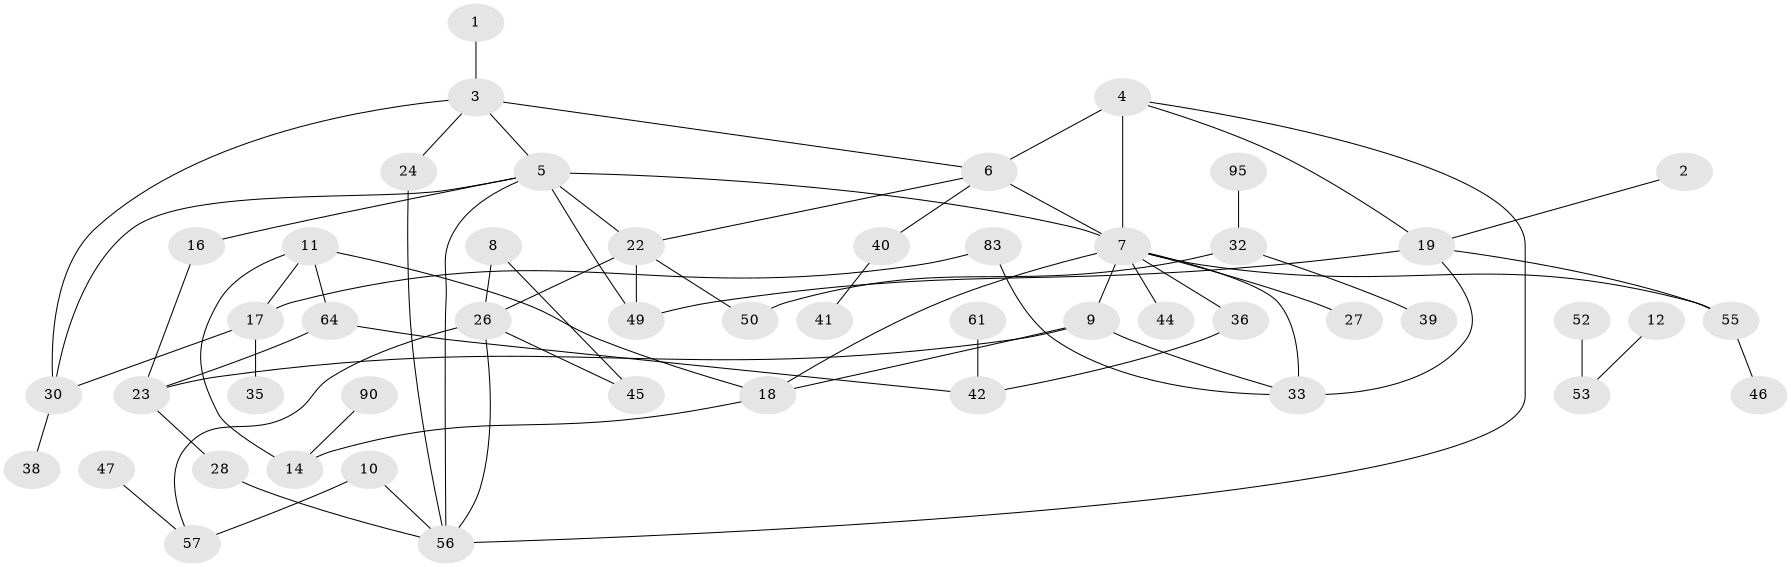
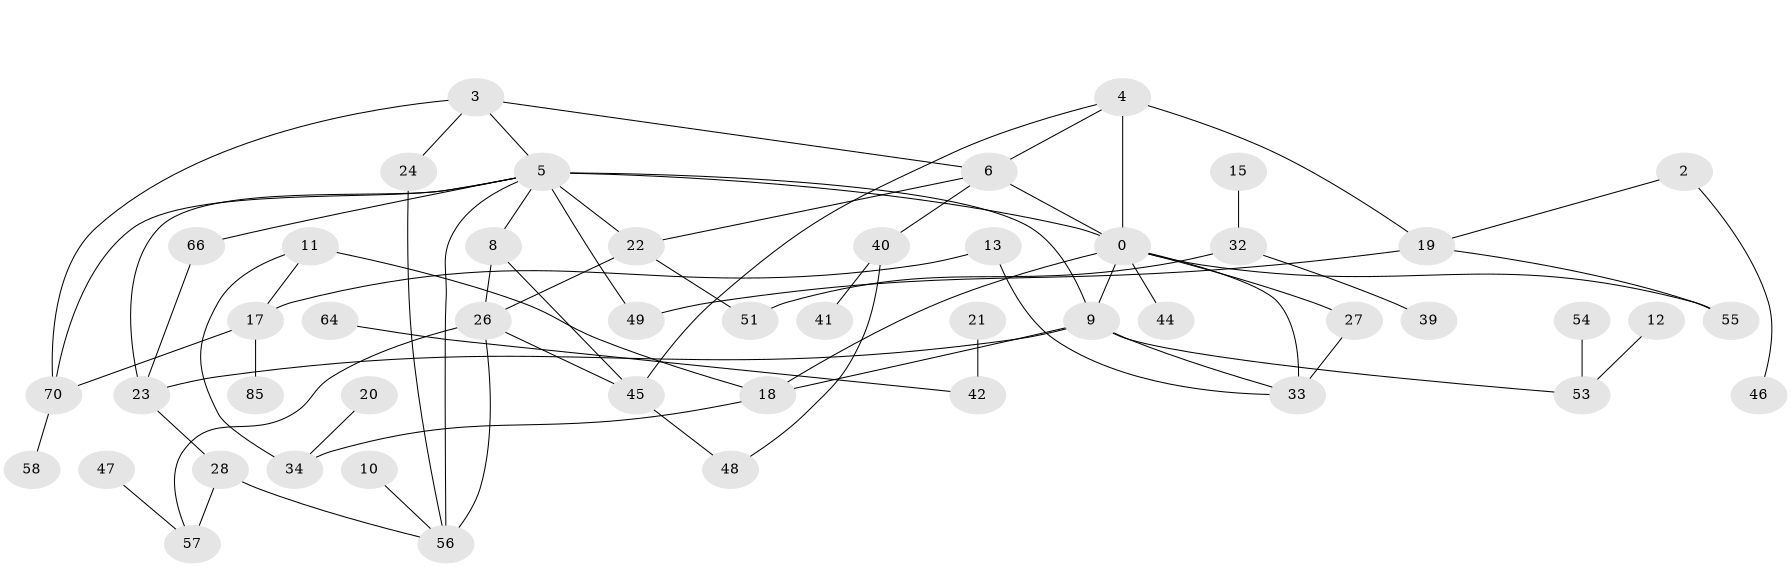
node "1": removed
node "95": label "95" -> "15"
edge "5" -- "9": added
edge "5" -- "8": added
node "16": label "16" -> "66"
node "83": label "83" -> "13"
node "7": label "7" -> "0"
edge "11" -- "64": removed
edge "22" -- "49": removed
node "50": label "50" -> "51"
node "61": label "61" -> "21"
node "36": removed
node "52": label "52" -> "54"
edge "55" -- "46": now "2" -- "46"
edge "64" -- "23": now "5" -- "23"
edge "19" -- "33": now "27" -- "33"
edge "9" -- "53": added
node "30": label "30" -> "70"
node "35": label "35" -> "85"
node "90": label "90" -> "20"
node "38": label "38" -> "58"
node "14": label "14" -> "34"
node "48": added
edge "4" -- "56": now "4" -- "45"
edge "10" -- "57": now "28" -- "57"
